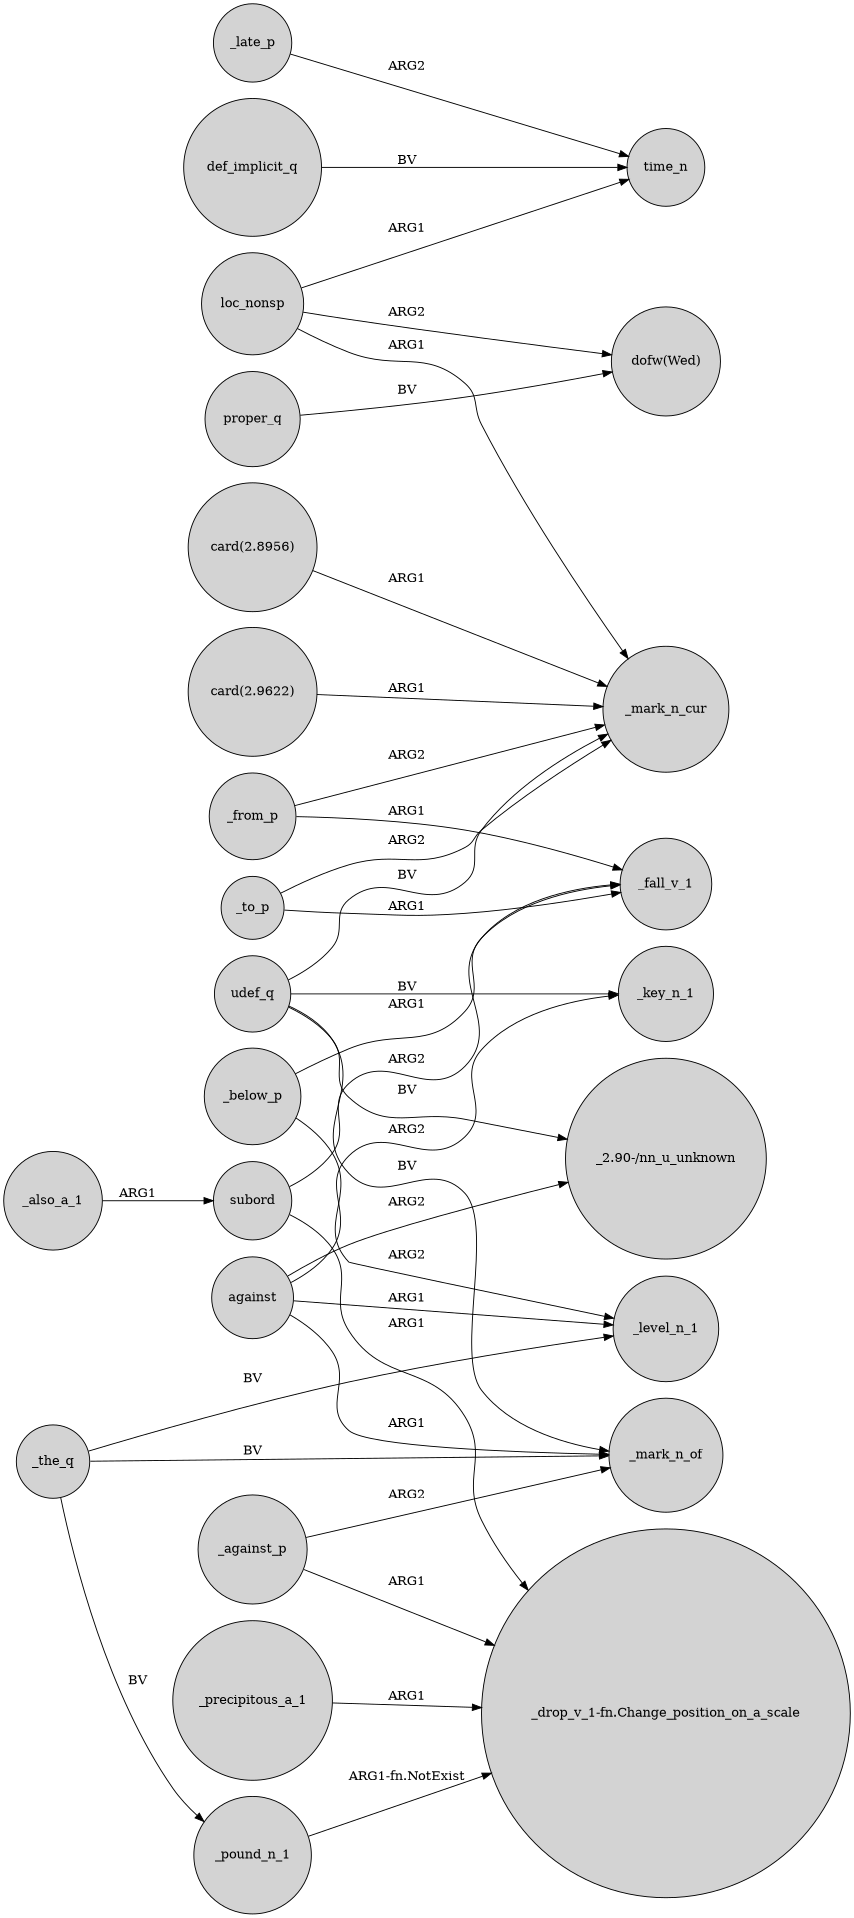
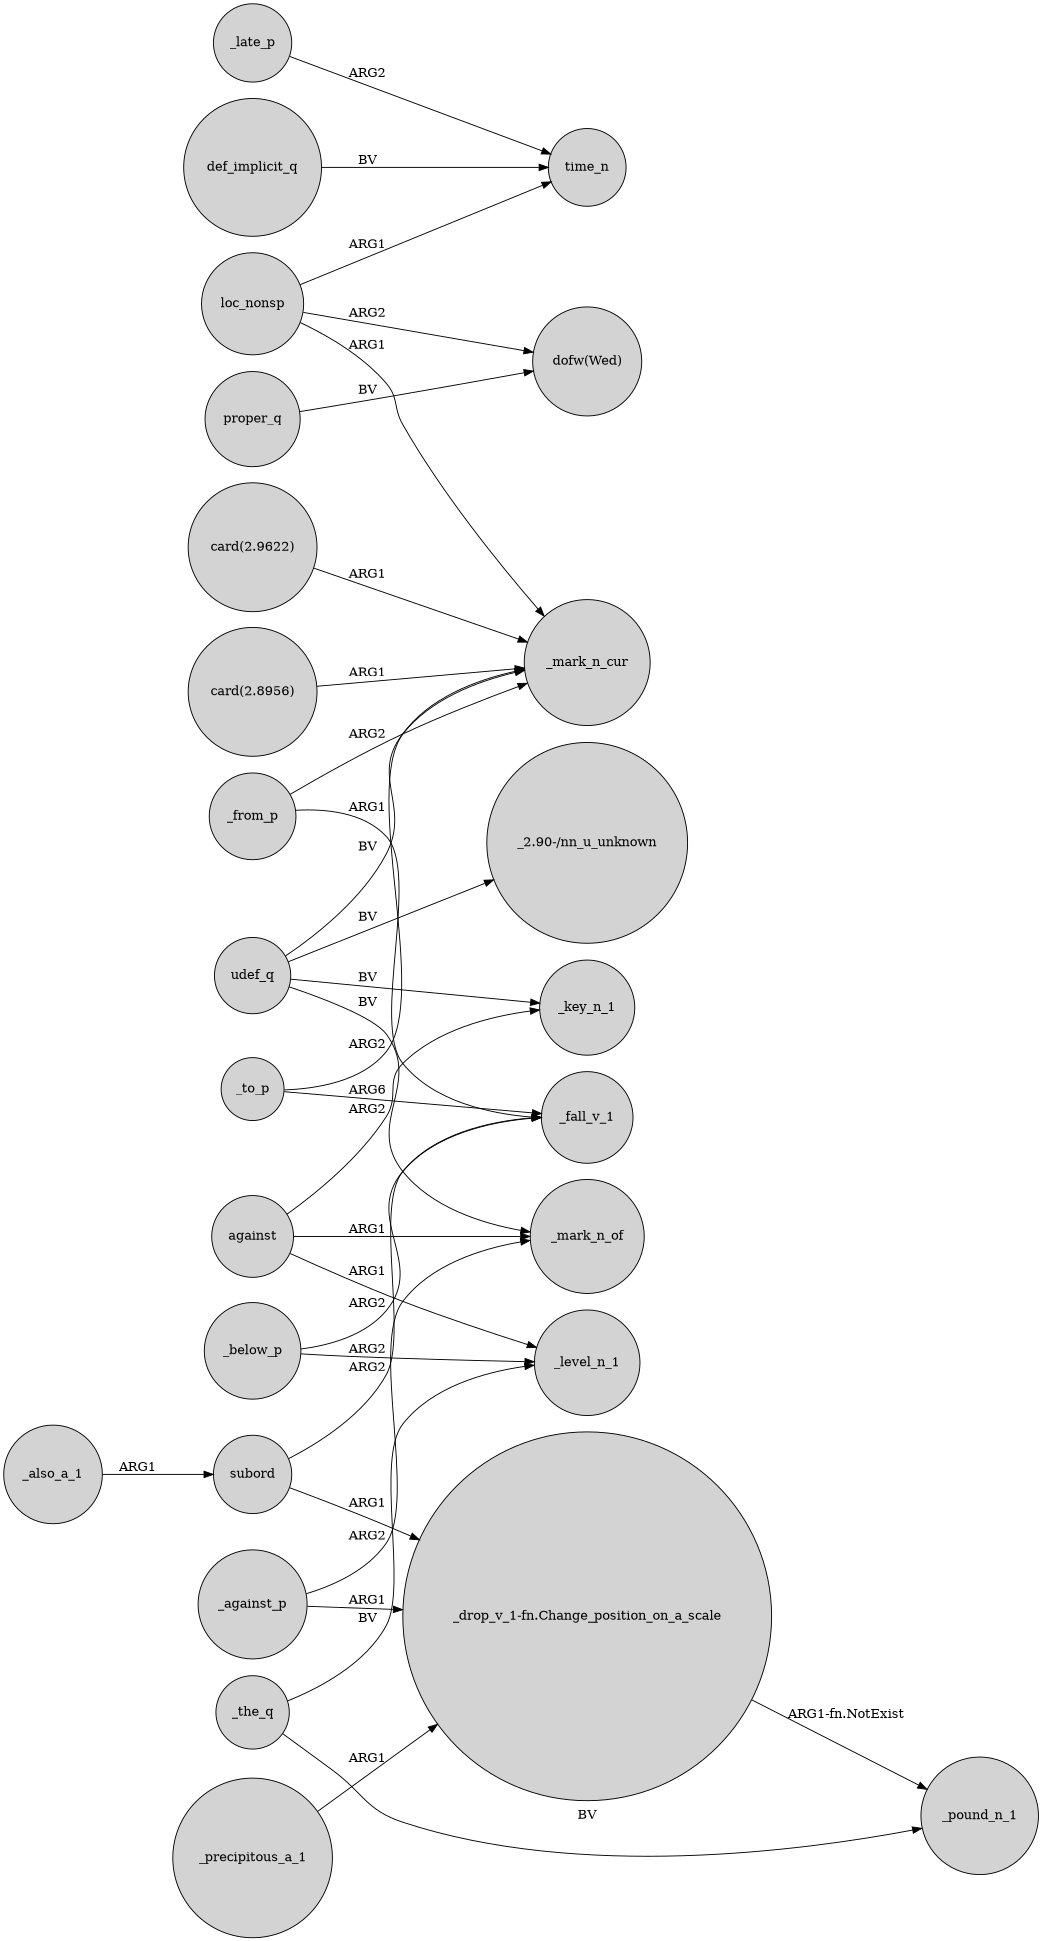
edge "_to_p" -> "_fall_v_1": label "ARG1" -> "ARG6"
edge "_below_p" -> "_fall_v_1": label "ARG1" -> "ARG2"
edge "against" -> "_2.90-/nn_u_unknown": removed, label "ARG2"
edge "_the_q" -> "_mark_n_of": removed, label "BV"
edge "_pound_n_1" -> "_drop_v_1-fn.Change_position_on_a_scale": reversed
